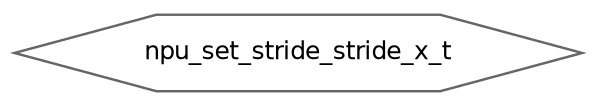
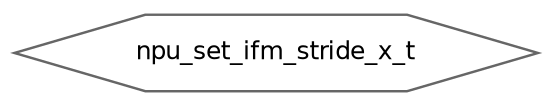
node "npu_set_stride_stride_x_t": label "npu_set_stride_stride_x_t" -> "npu_set_ifm_stride_x_t"
